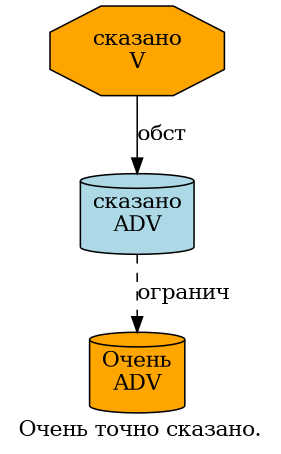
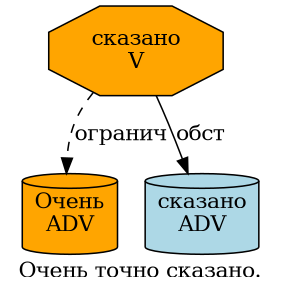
edge "сказано ADV" -> "Очень ADV": now "сказано V" -> "Очень ADV"
